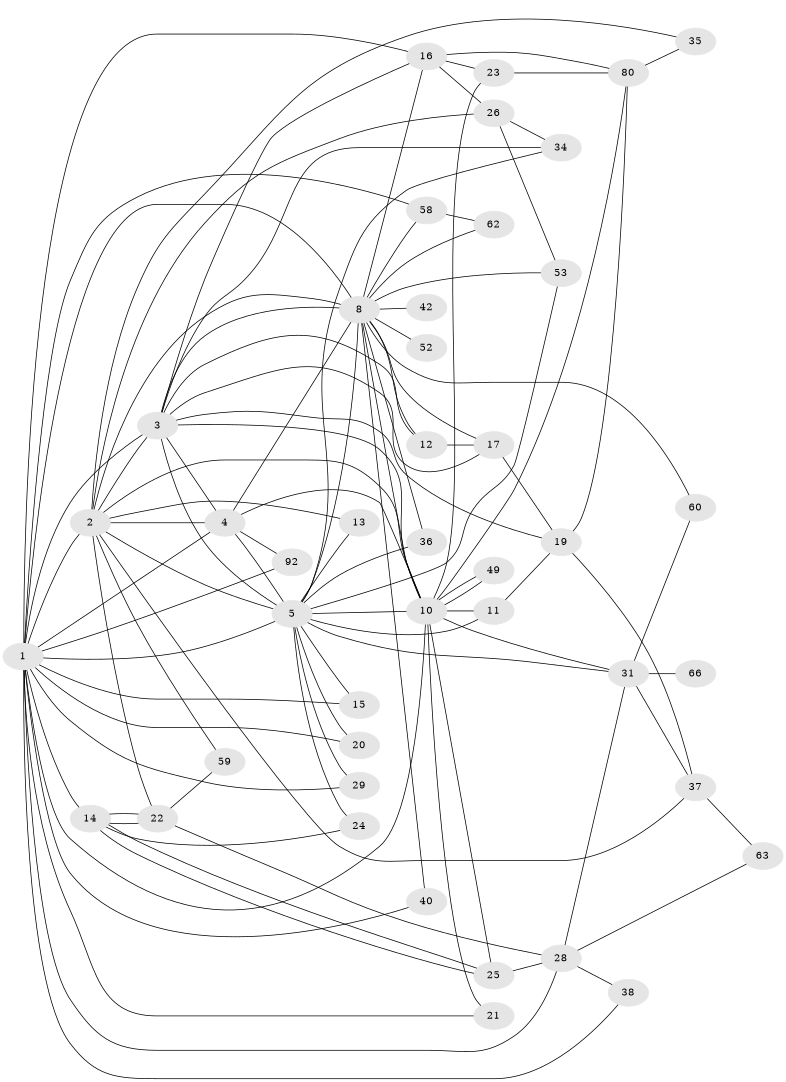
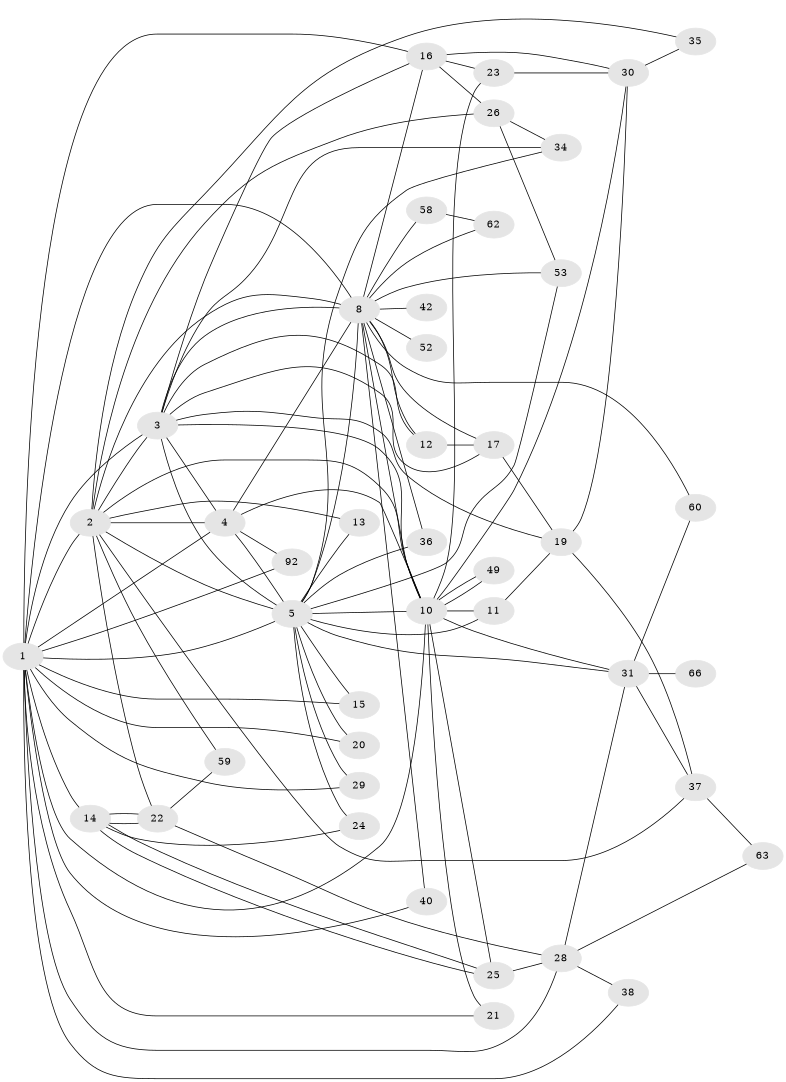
node "80": label "80" -> "30"
edge "58" -- "1": removed
